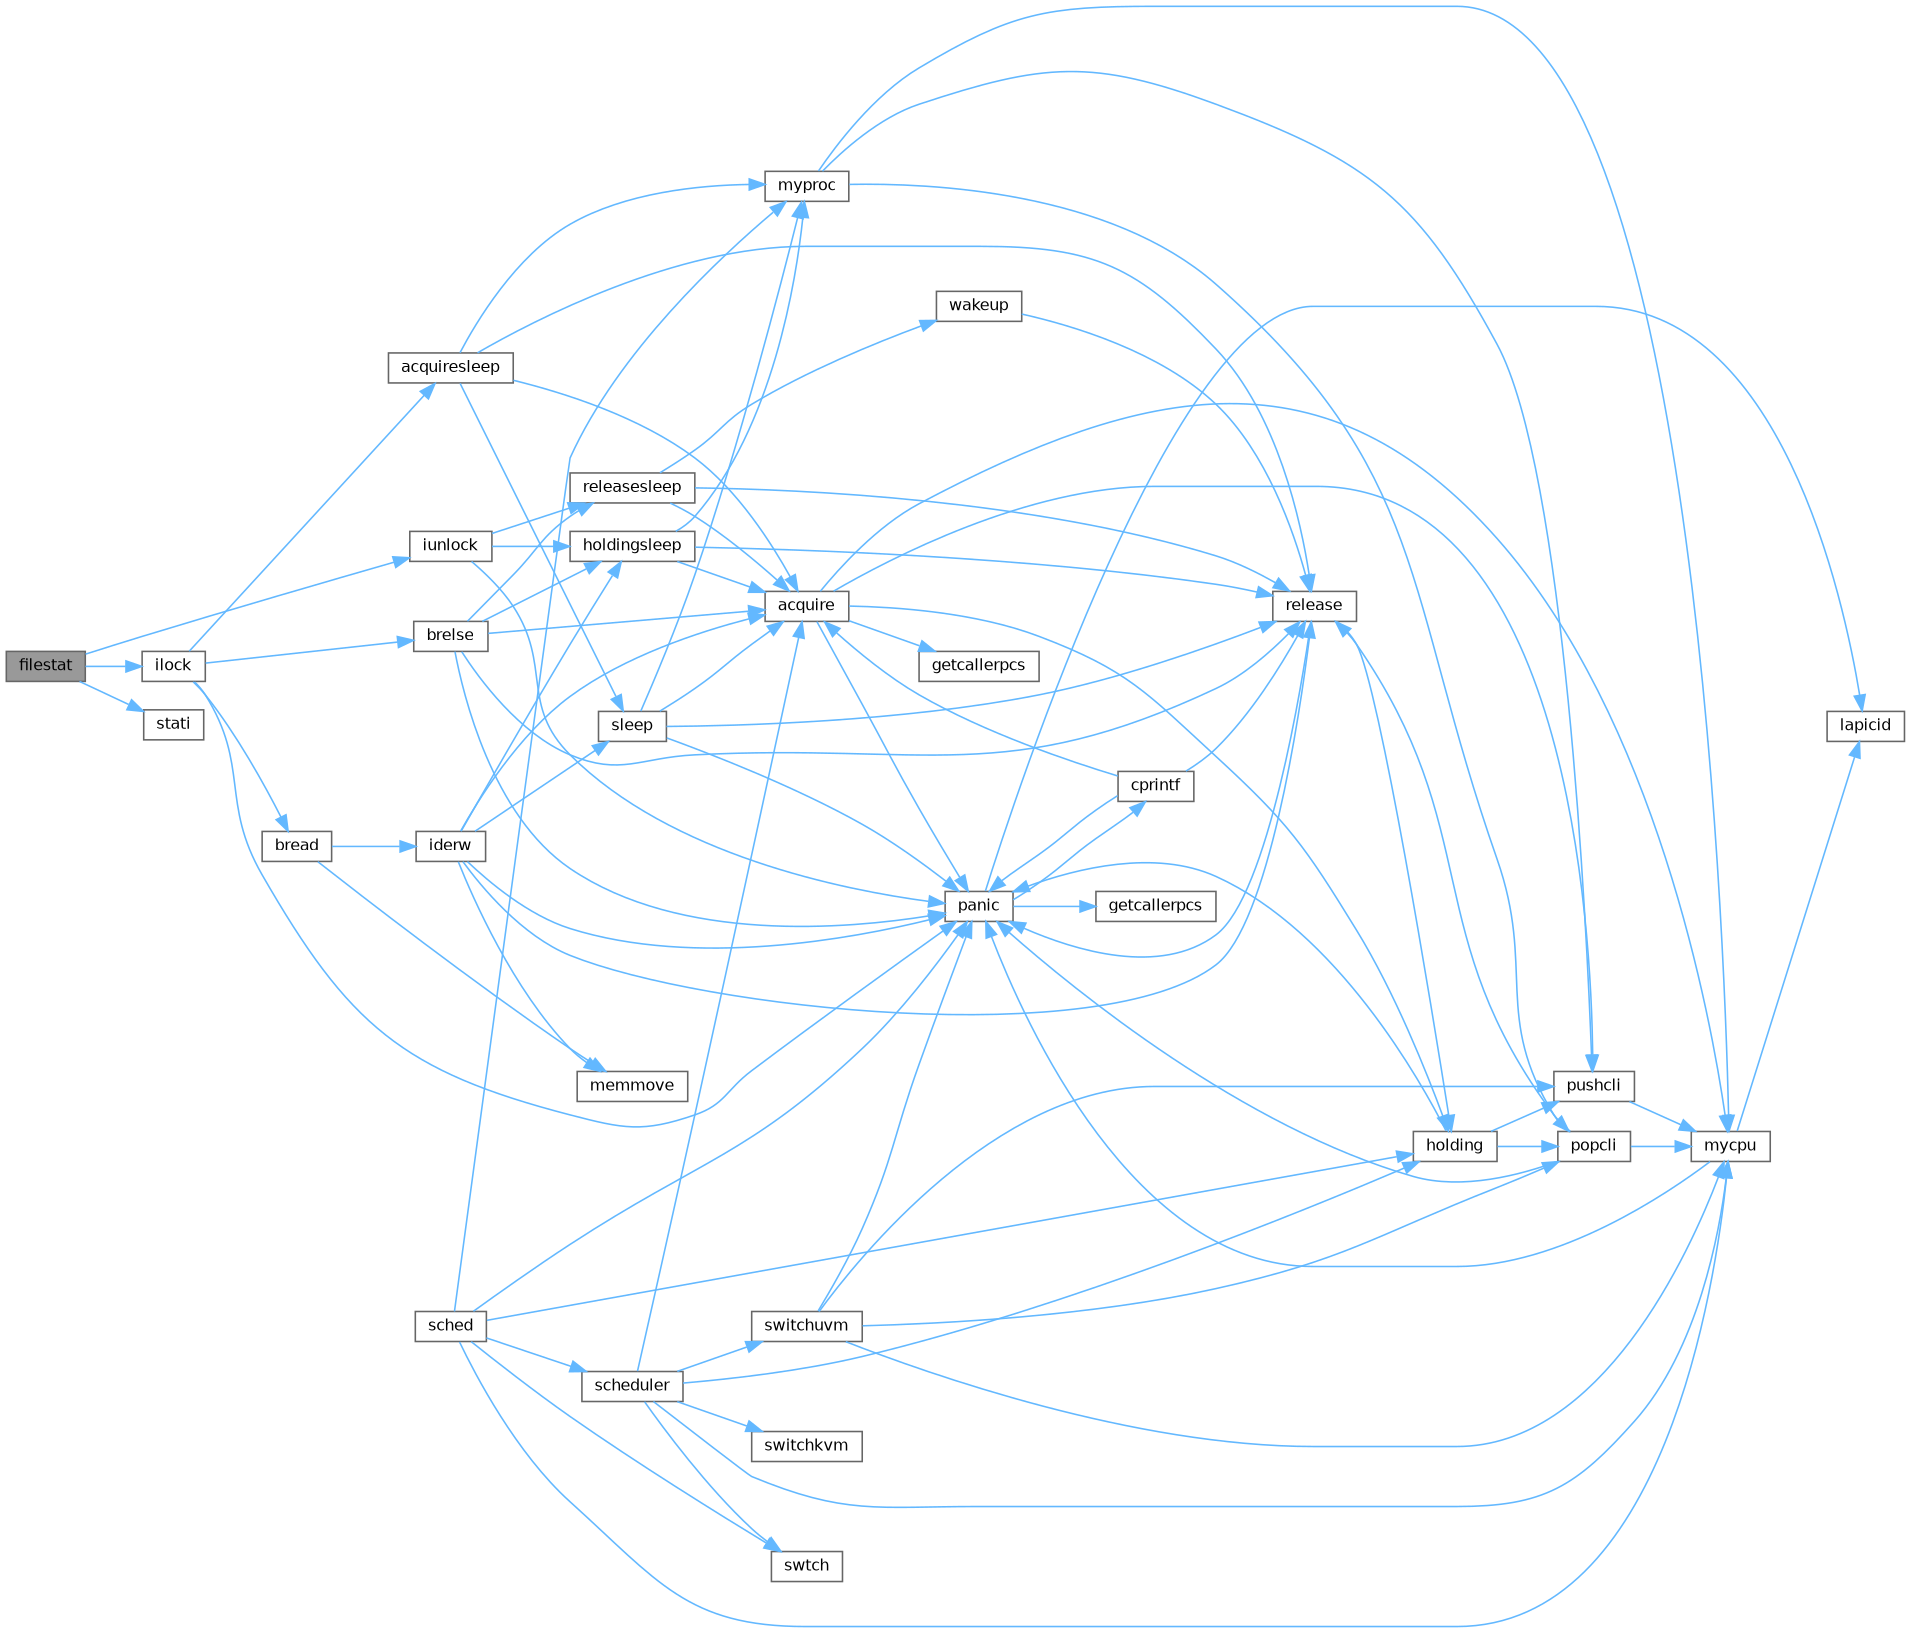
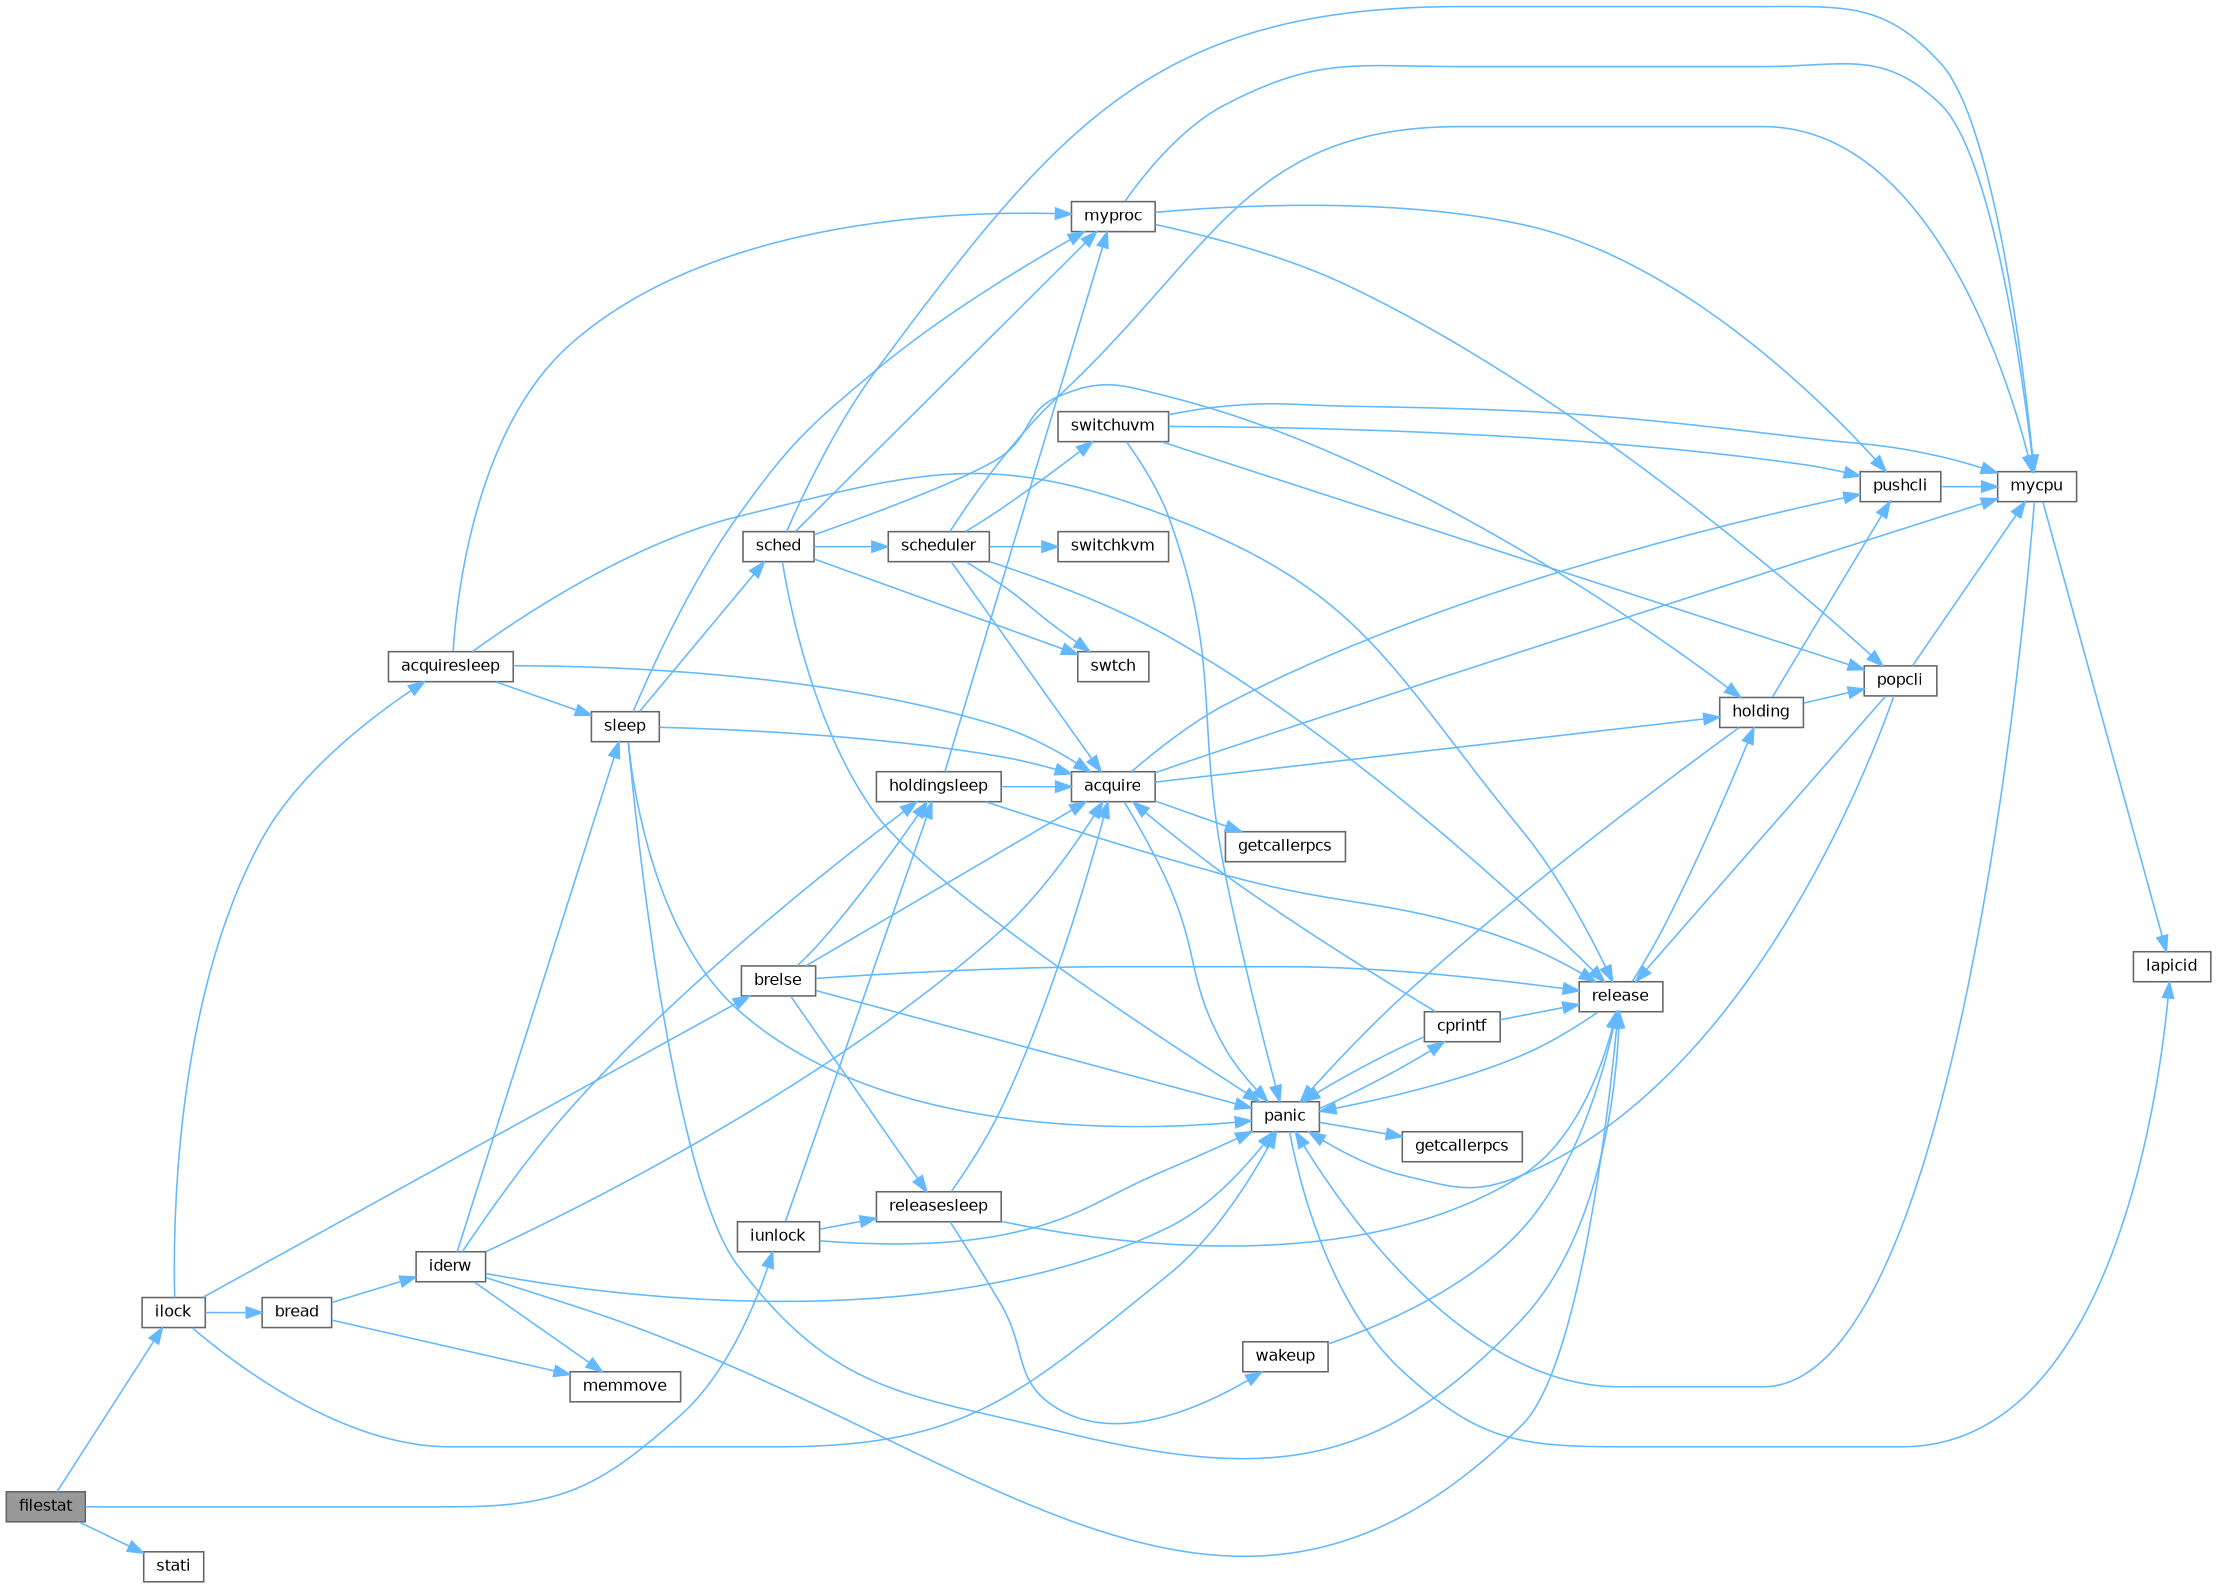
edge "sleep" -> "sched": added
edge "scheduler" -> "holding": now "scheduler" -> "release"
